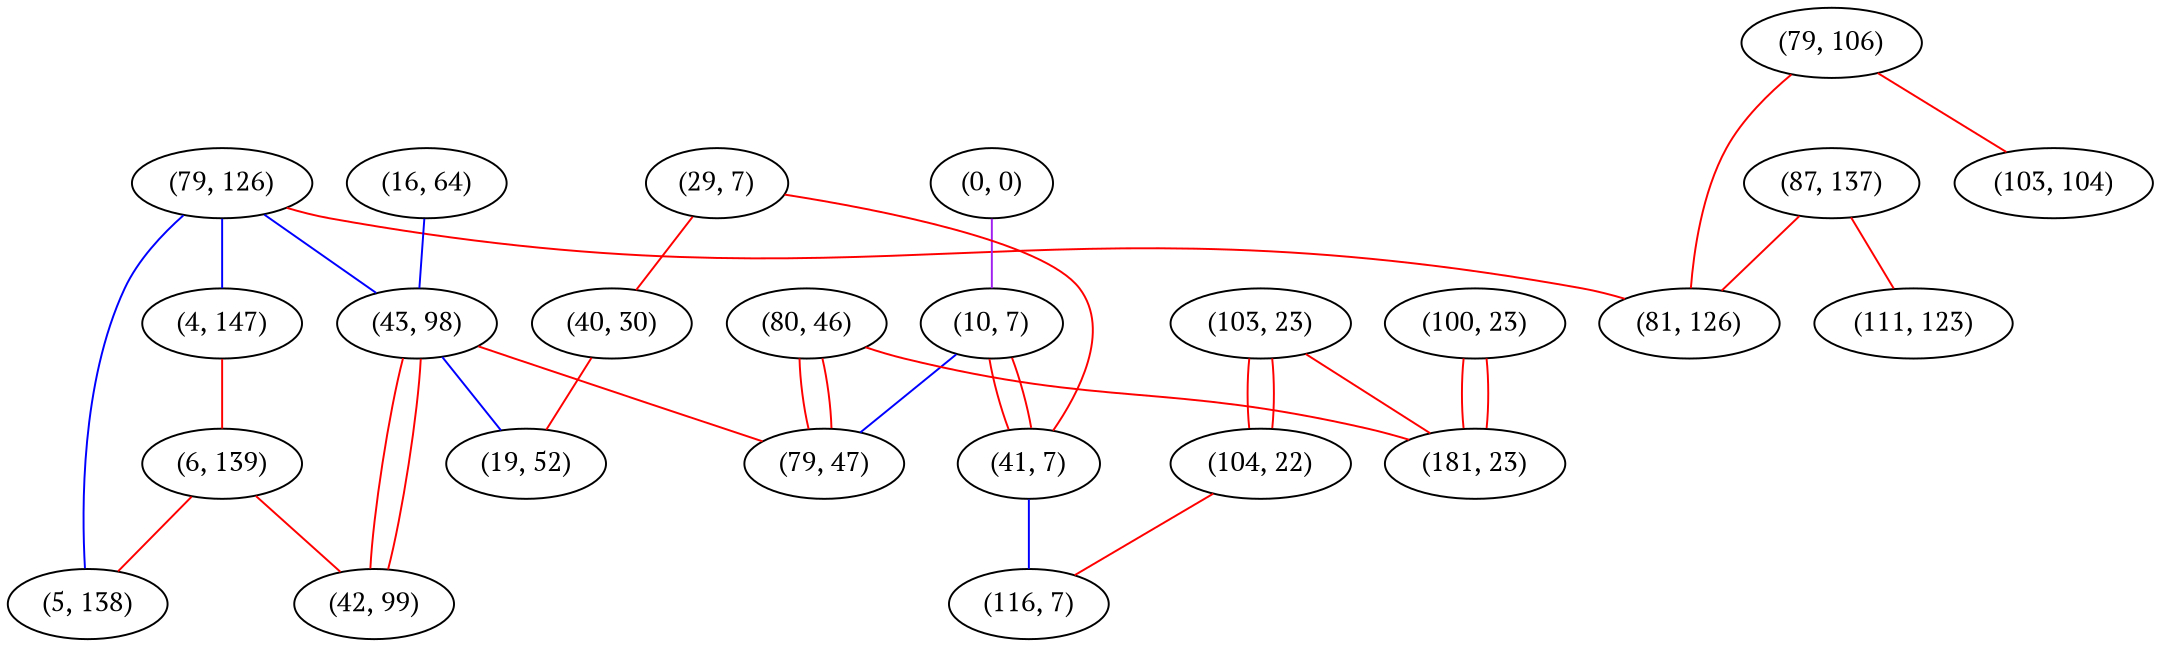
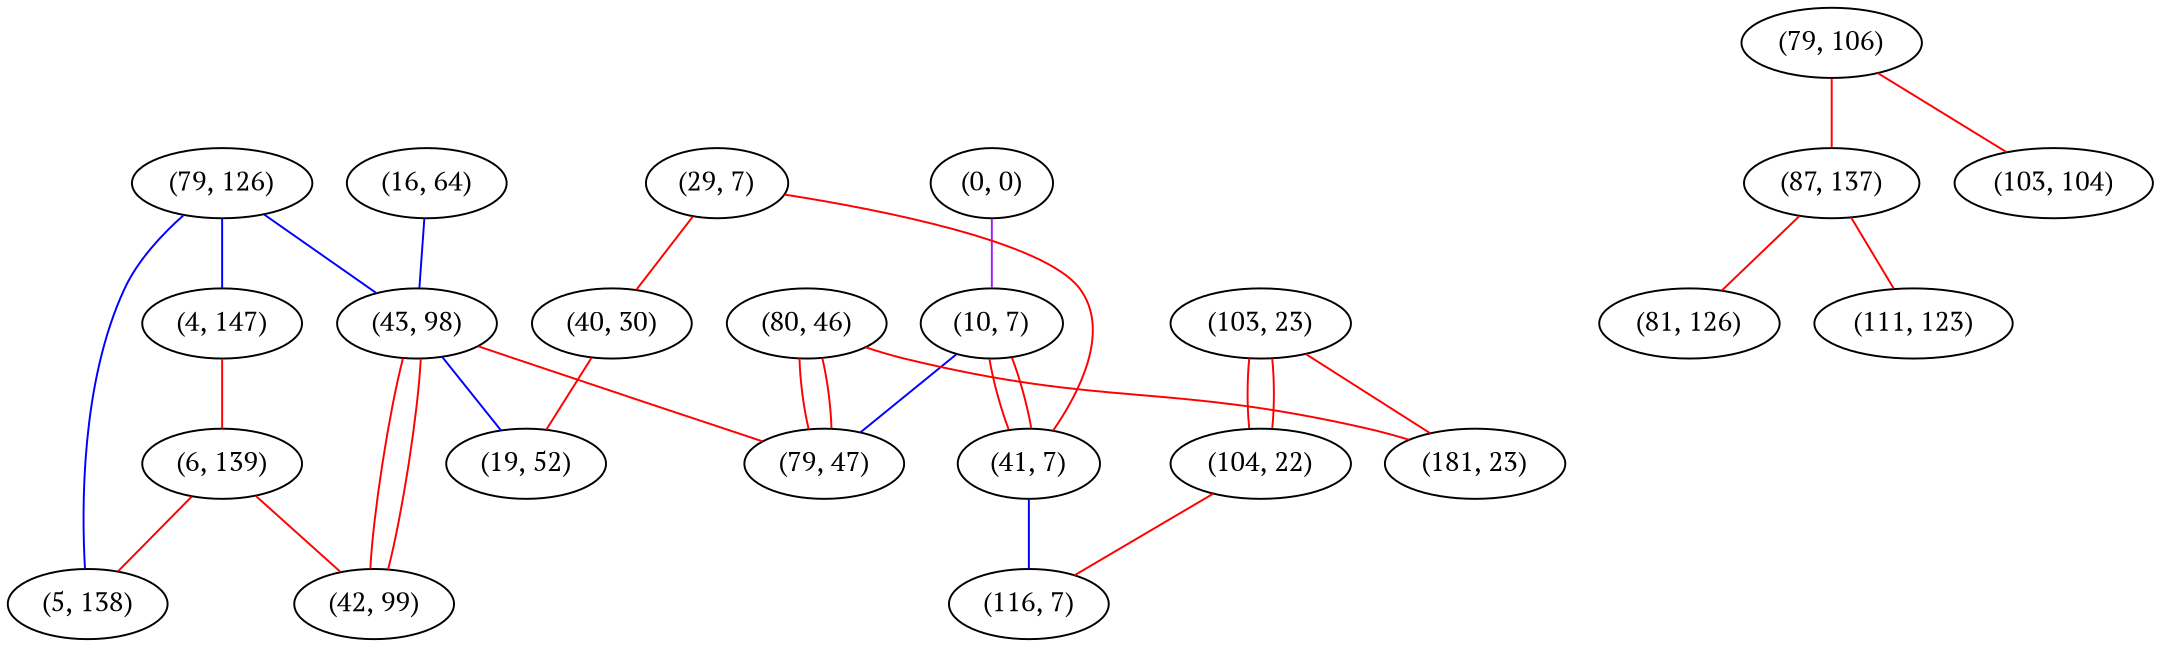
edge "(79, 106)" -- "(81, 126)": now "(79, 106)" -- "(87, 137)"
edge "(79, 126)" -- "(81, 126)": removed
node "(100, 23)": removed
